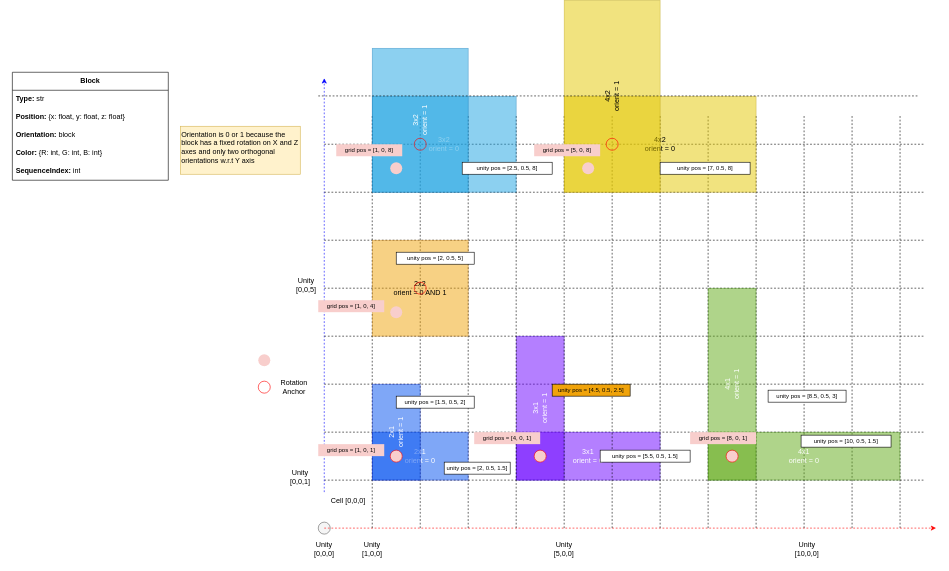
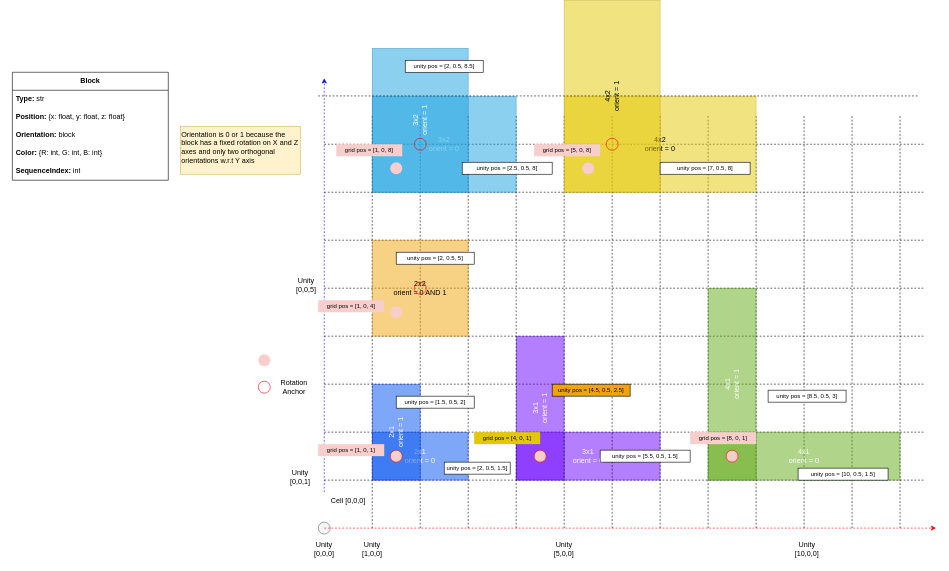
node "unity pos = [2, 0.5, 8.5]": added
node "grid pos = [4, 0, 1]": fillcolor #f8cecc -> #e3c800
node "unity pos = [10, 0.5, 1.5]": moved (846, 441) -> (843, 474)
